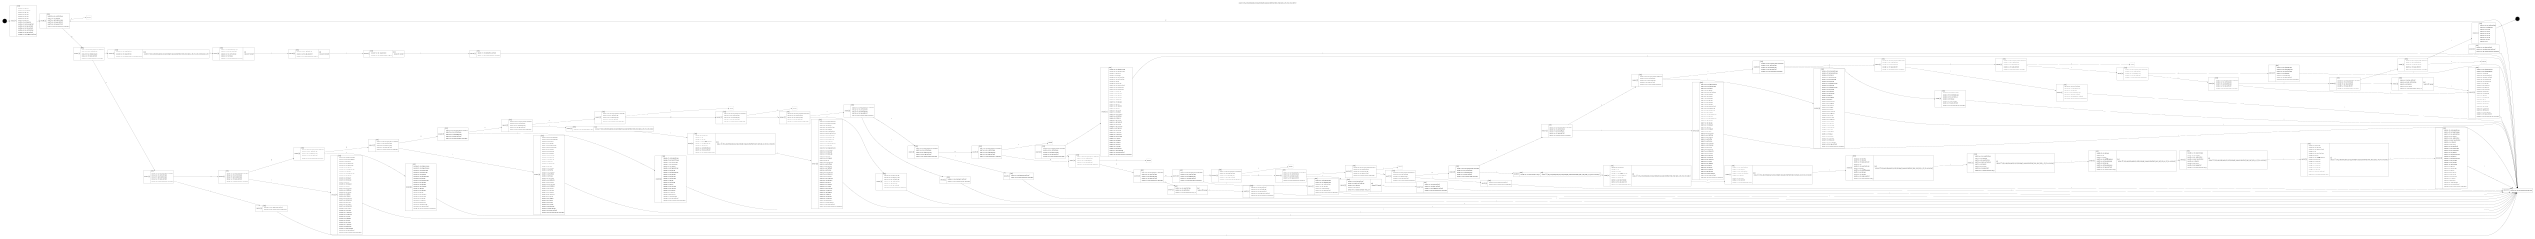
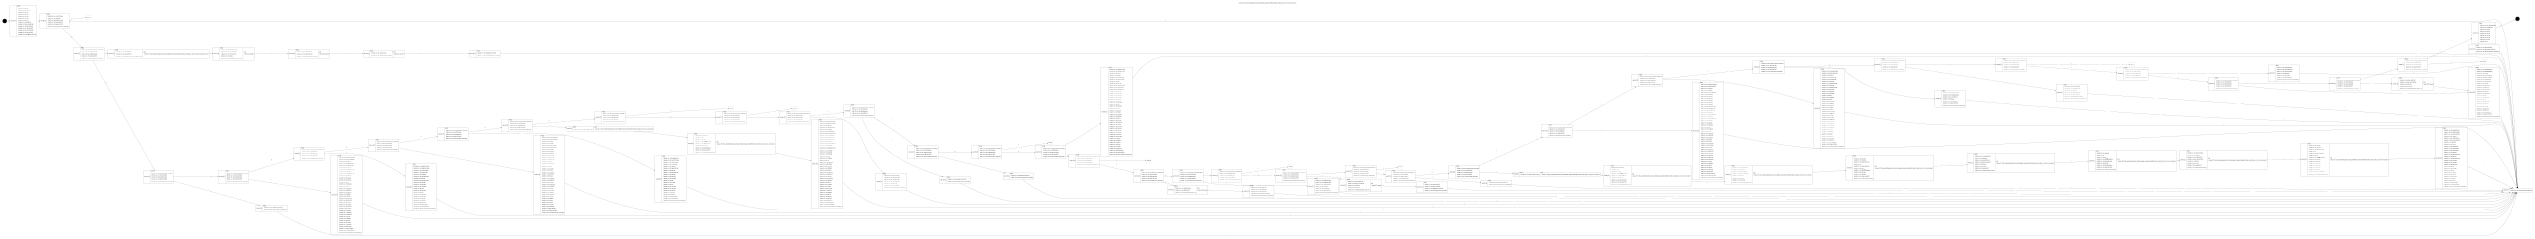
edge "0x40172f [25]" -> "0x401761 [25]": now "0x40172f [25]" -> "0x401748 [25]"
